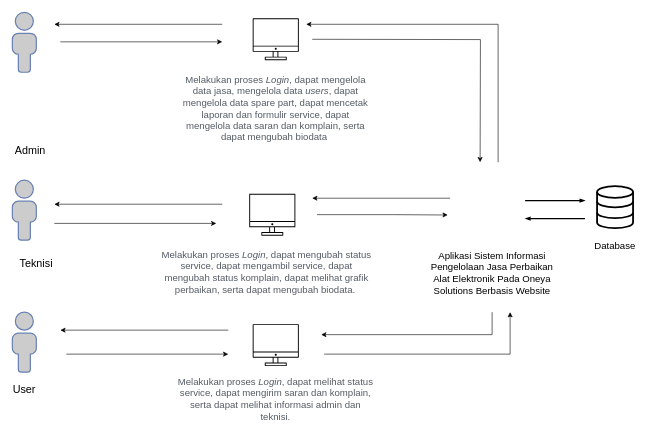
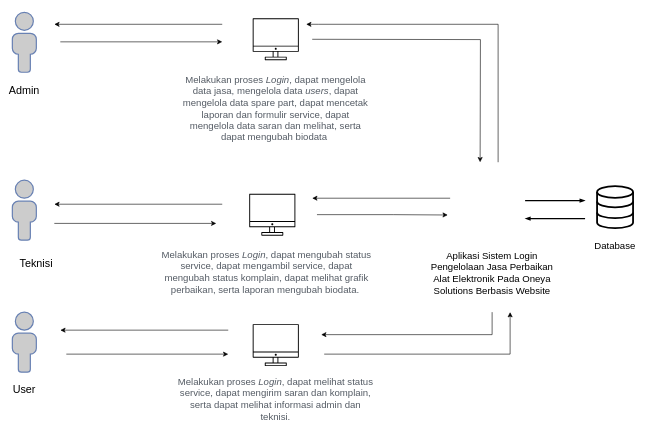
node "Melakukan proses Login, dapat mengelola data jasa, mengelola data users, dapat mengelola data spare part, dapat mencetak laporan dan formulir service, dapat mengelola data saran dan komplain, serta dapat mengubah biodata": label "Melakukan proses Login, dapat mengelola data jasa, mengelola data users, dapat mengelola data spare part, dapat mencetak laporan dan formulir service, dapat mengelola data saran dan komplain, serta dapat mengubah biodata" -> "Melakukan proses Login, dapat mengelola data jasa, mengelola data users, dapat mengelola data spare part, dapat mencetak laporan dan formulir service, dapat mengelola data saran dan melihat, serta dapat mengubah biodata"
node "Admin": moved (30, 150) -> (24, 90)
node "Melakukan proses Login, dapat mengubah status service, dapat mengambil service, dapat mengubah status komplain, dapat melihat grafik perbaikan, serta dapat mengubah biodata.": label "Melakukan proses Login, dapat mengubah status service, dapat mengambil service, dapat mengubah status komplain, dapat melihat grafik perbaikan, serta dapat mengubah biodata." -> "Melakukan proses Login, dapat mengubah status service, dapat mengambil service, dapat mengubah status komplain, dapat melihat grafik perbaikan, serta laporan mengubah biodata."
node "Aplikasi Sistem Informasi Pengelolaan Jasa Perbaikan Alat Elektronik Pada Oneya Solutions Berbasis Website": label "Aplikasi Sistem Informasi Pengelolaan Jasa Perbaikan Alat Elektronik Pada Oneya Solutions Berbasis Website" -> "Aplikasi Sistem Login Pengelolaan Jasa Perbaikan Alat Elektronik Pada Oneya Solutions Berbasis Website"
